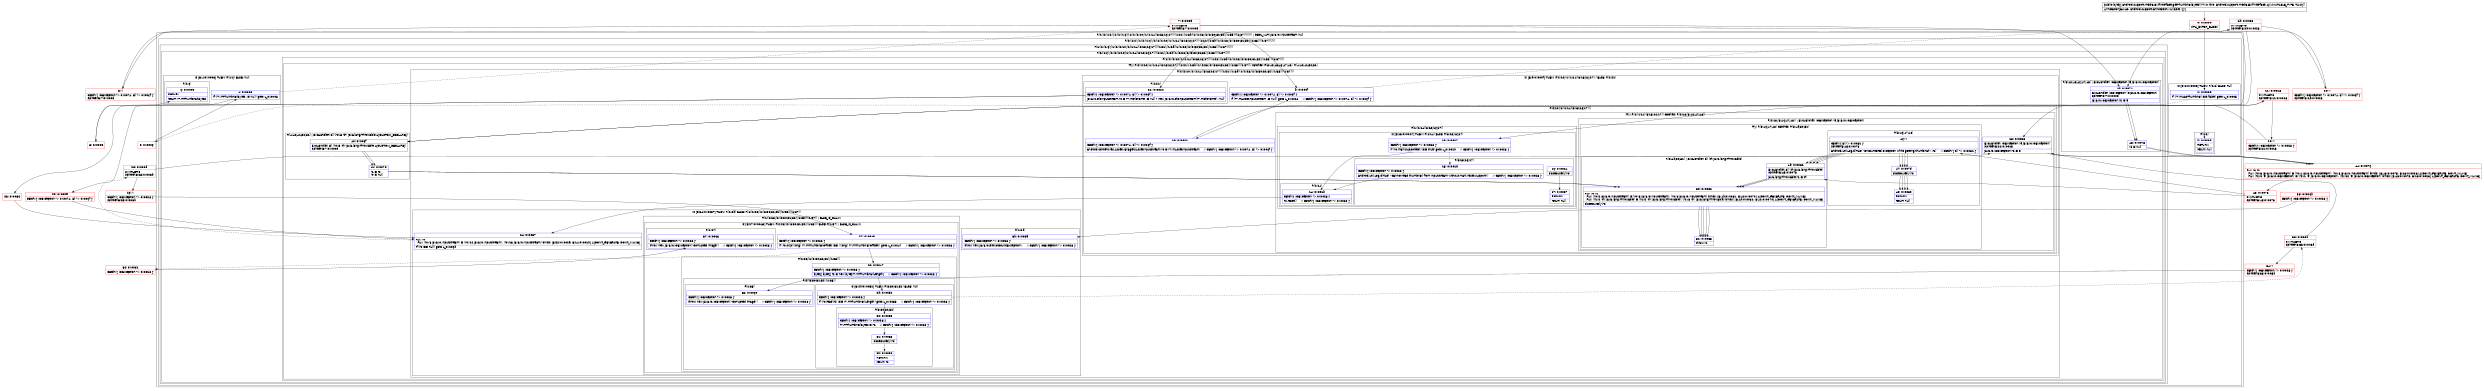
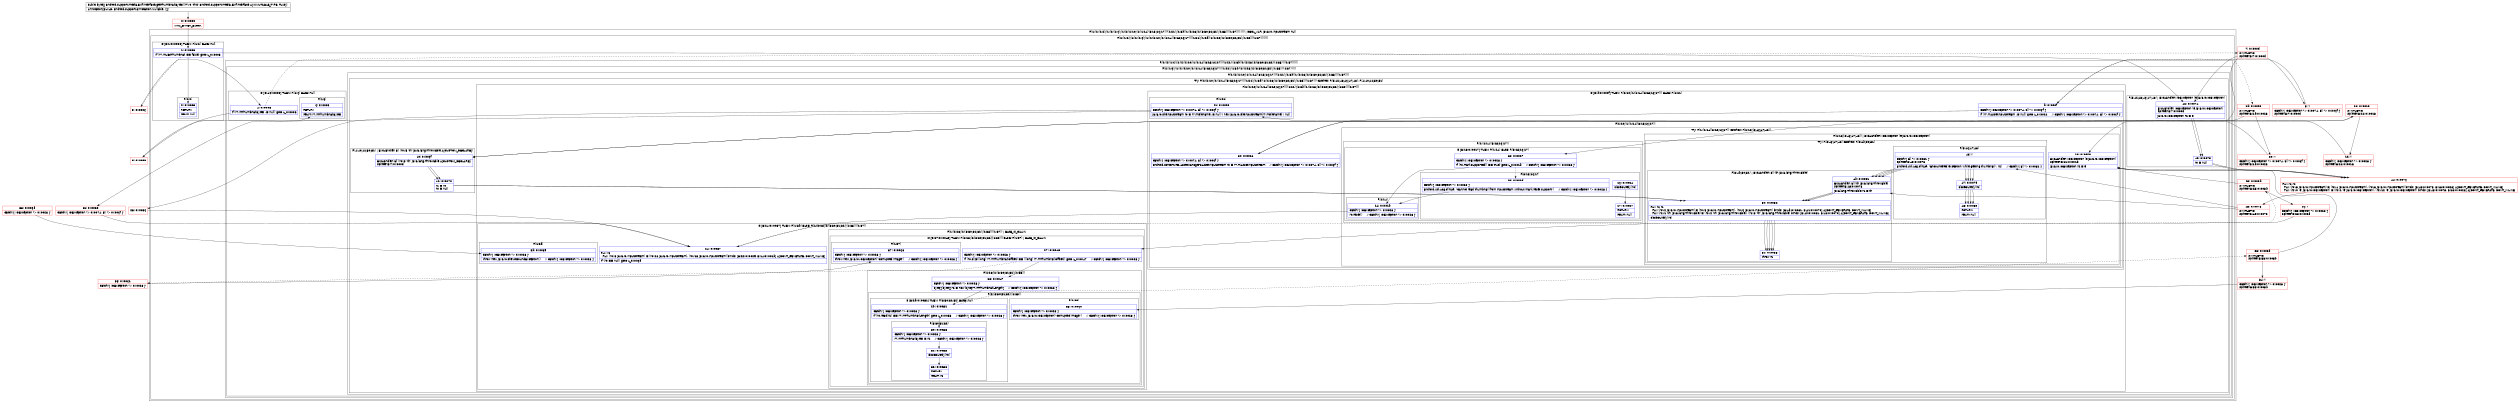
edge "19: 0x002a" -> "42: 0x0074": now "1: 0x0003" -> "42: 0x0074"
